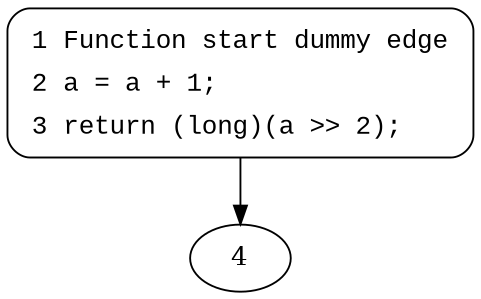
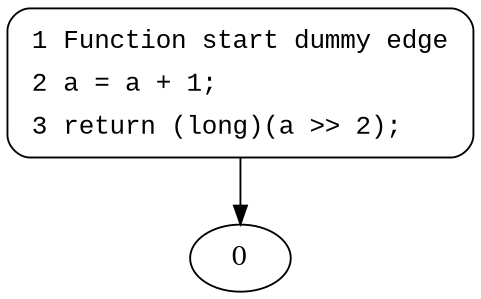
node "4": label "4" -> "0"
